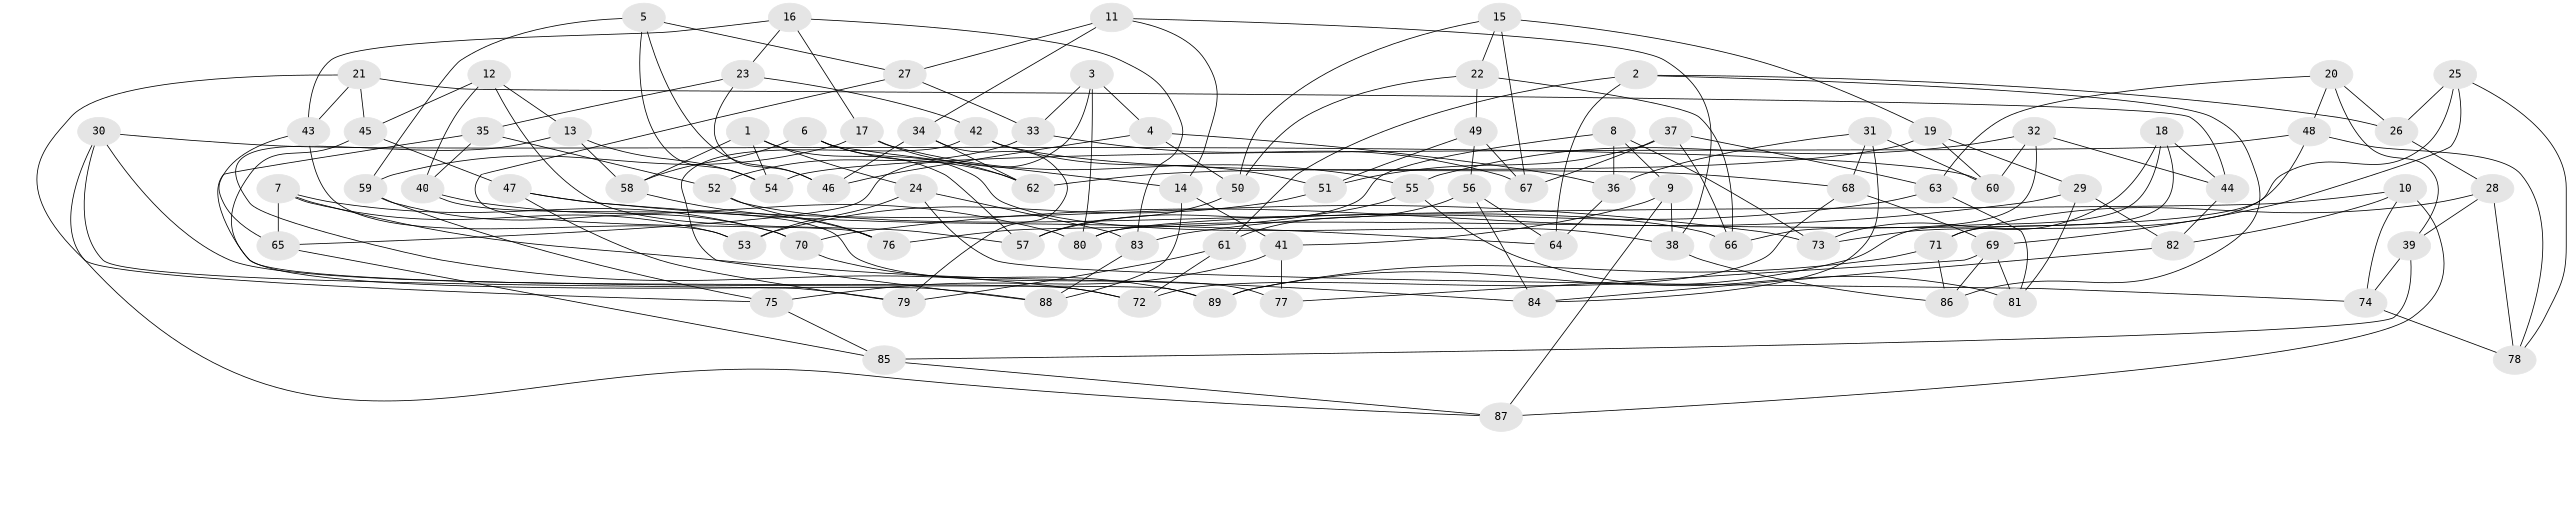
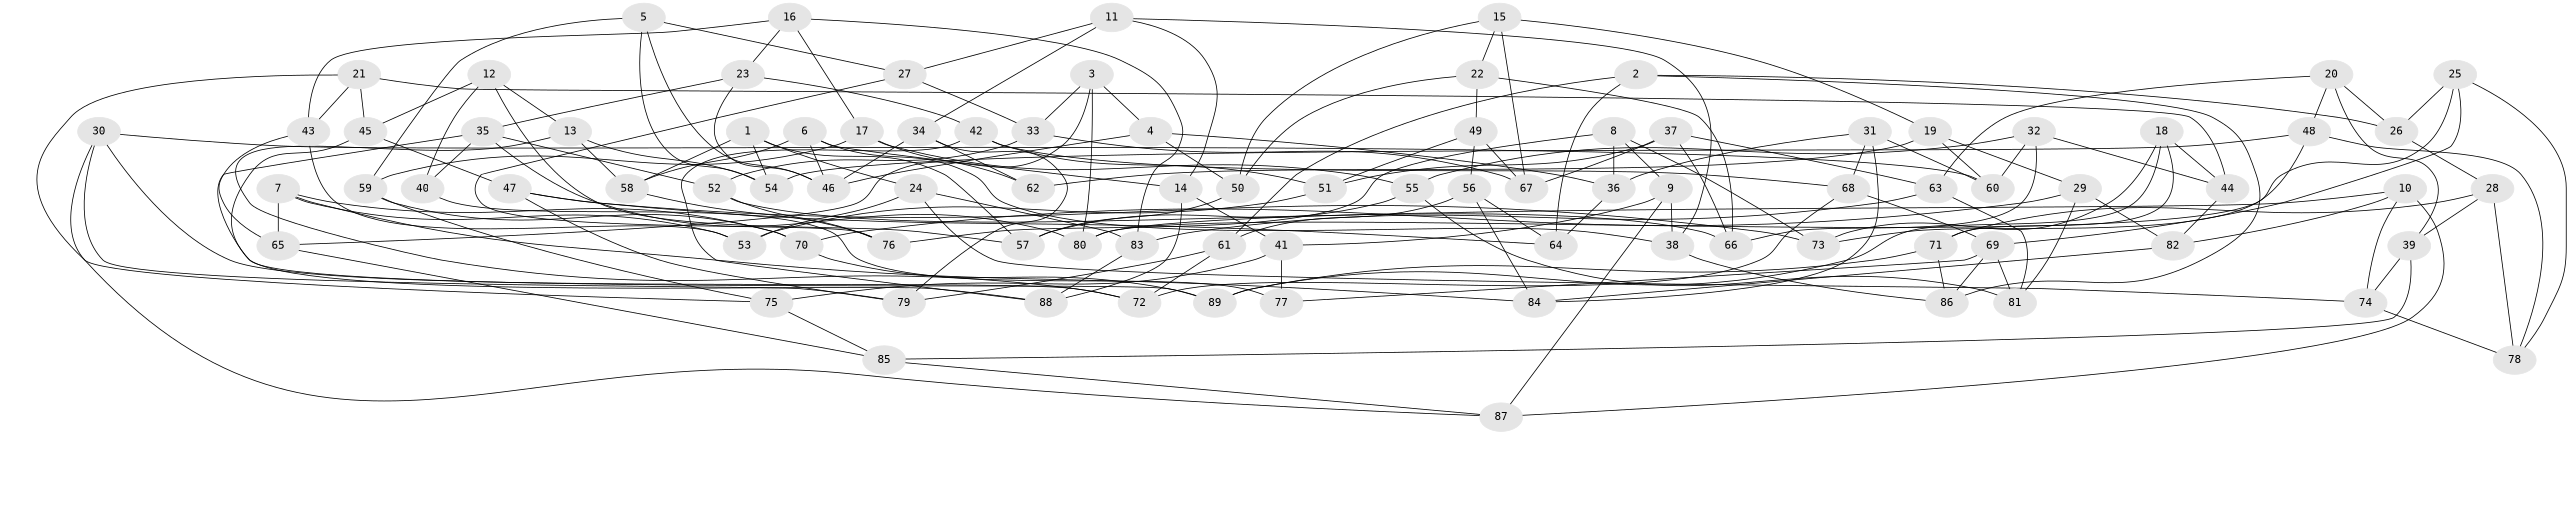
edge "6" -- "62": now "6" -- "46"
edge "40" -- "80": now "35" -- "80"
